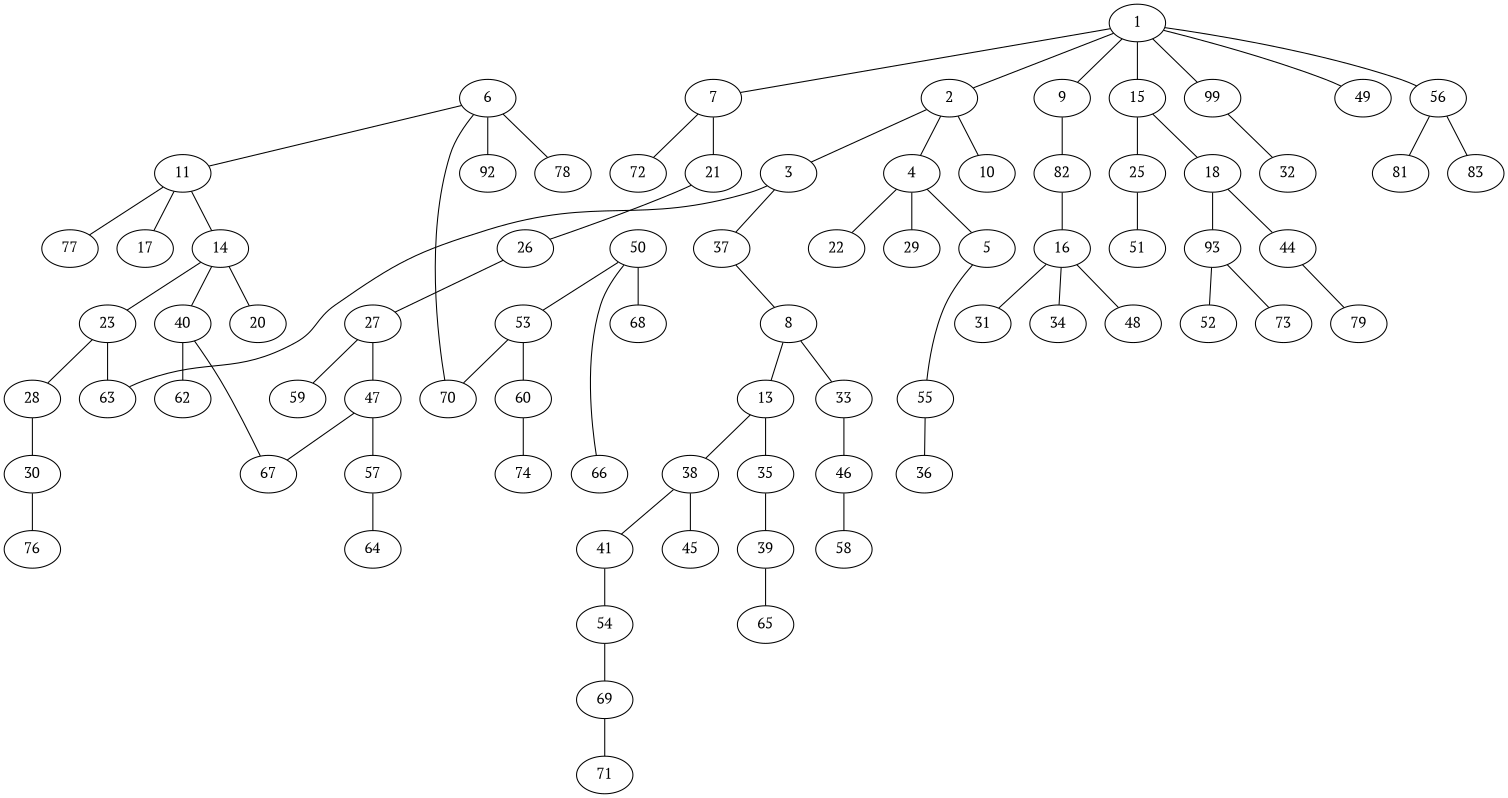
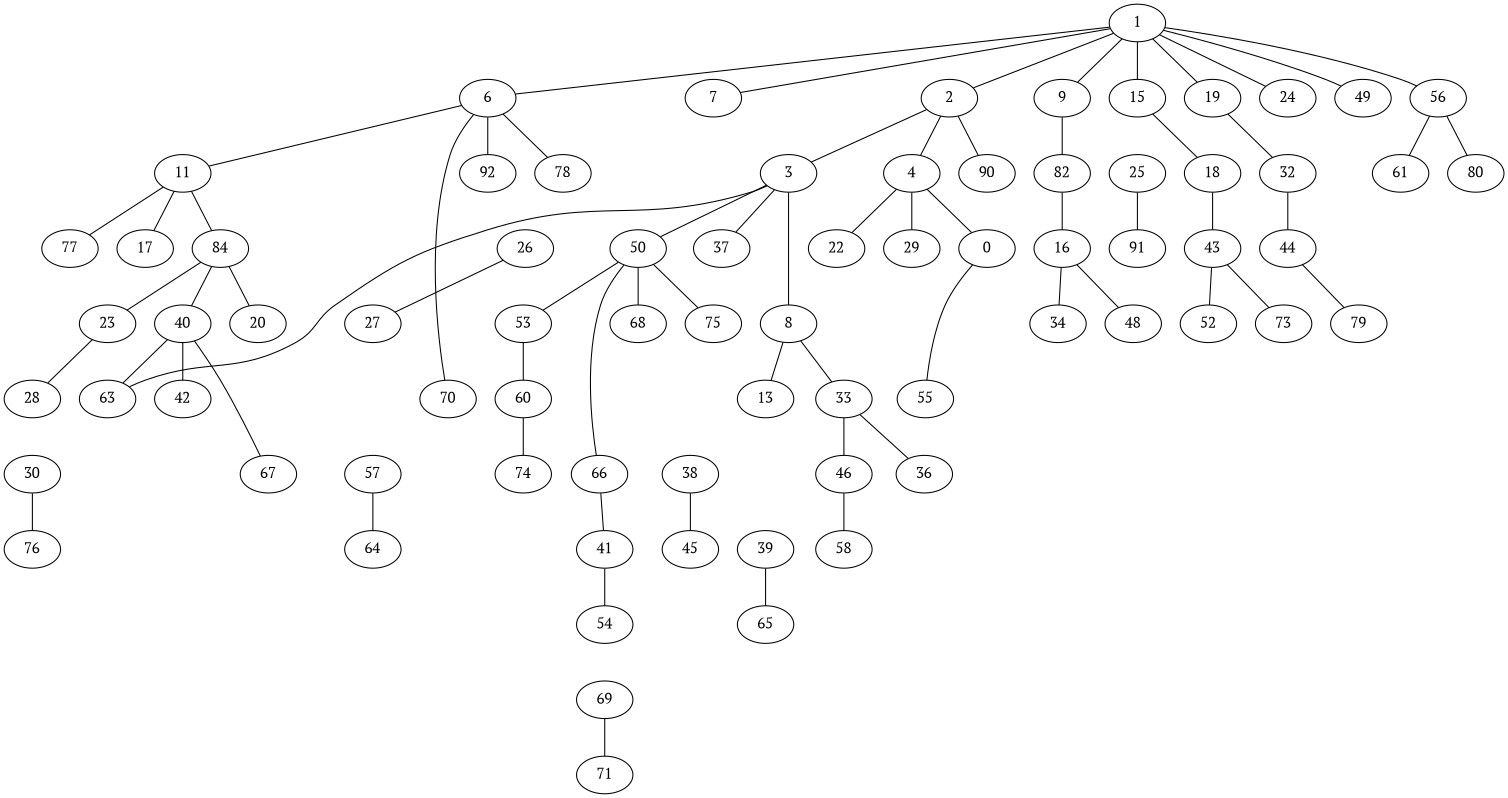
edge "1" -- "6": added
node "99": label "99" -> "19"
node "24": added
edge "15" -- "25": removed
node "72": removed
node "21": removed
node "10": label "10" -> "90"
node "81": label "81" -> "61"
node "83": label "83" -> "80"
edge "3" -- "50": added
edge "18" -- "44": now "32" -- "44"
node "14": label "14" -> "84"
node "5": label "5" -> "0"
node "51": label "51" -> "91"
node "93": label "93" -> "43"
edge "37" -- "8": now "3" -- "8"
node "75": added
node "31": removed
edge "23" -- "63": now "40" -- "63"
edge "53" -- "70": removed
node "62": label "62" -> "42"
node "59": removed
node "47": removed
edge "13" -- "38": removed
edge "28" -- "30": removed
edge "55" -- "36": now "33" -- "36"
node "35": removed
edge "38" -- "41": now "66" -- "41"
edge "54" -- "69": removed
